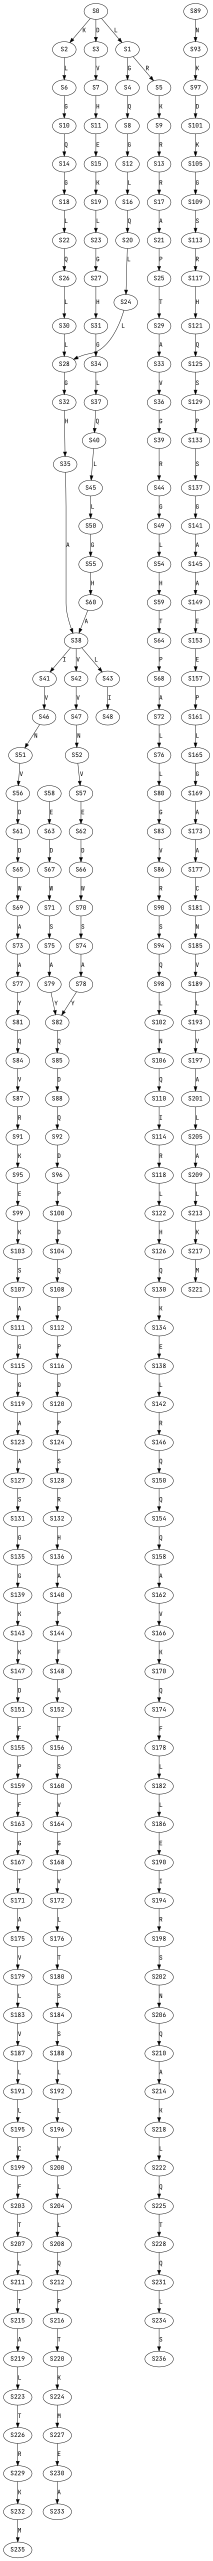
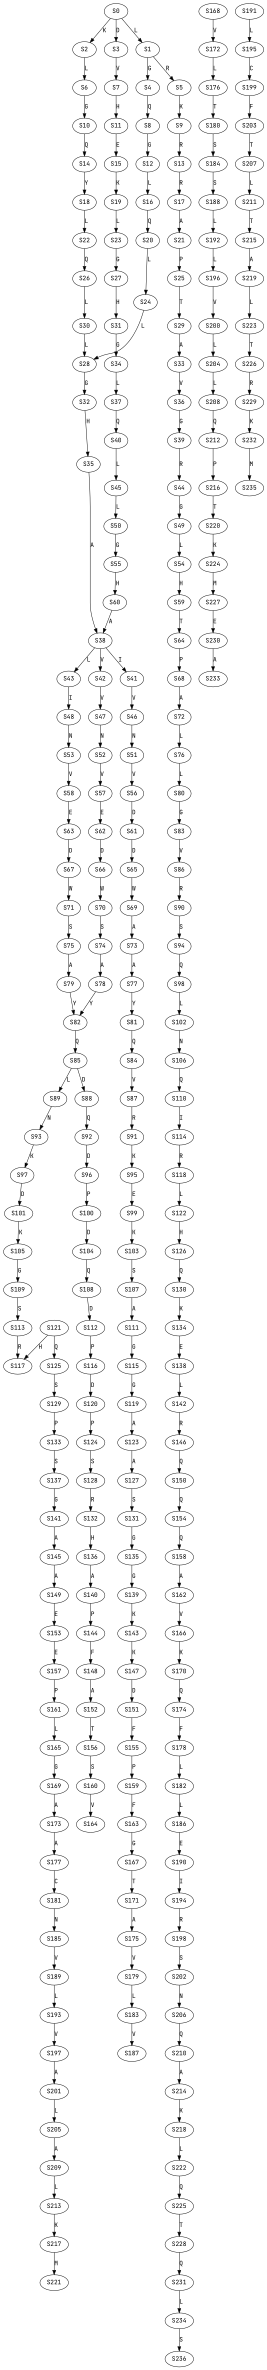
edge "S14" -> "S18": label "G" -> "Y"
edge "S117" -> "S121": reversed
node "S53": added
edge "S85" -> "S89": added, label "L"
edge "S164" -> "S168": removed, label "G"
edge "S187" -> "S191": removed, label "L"
